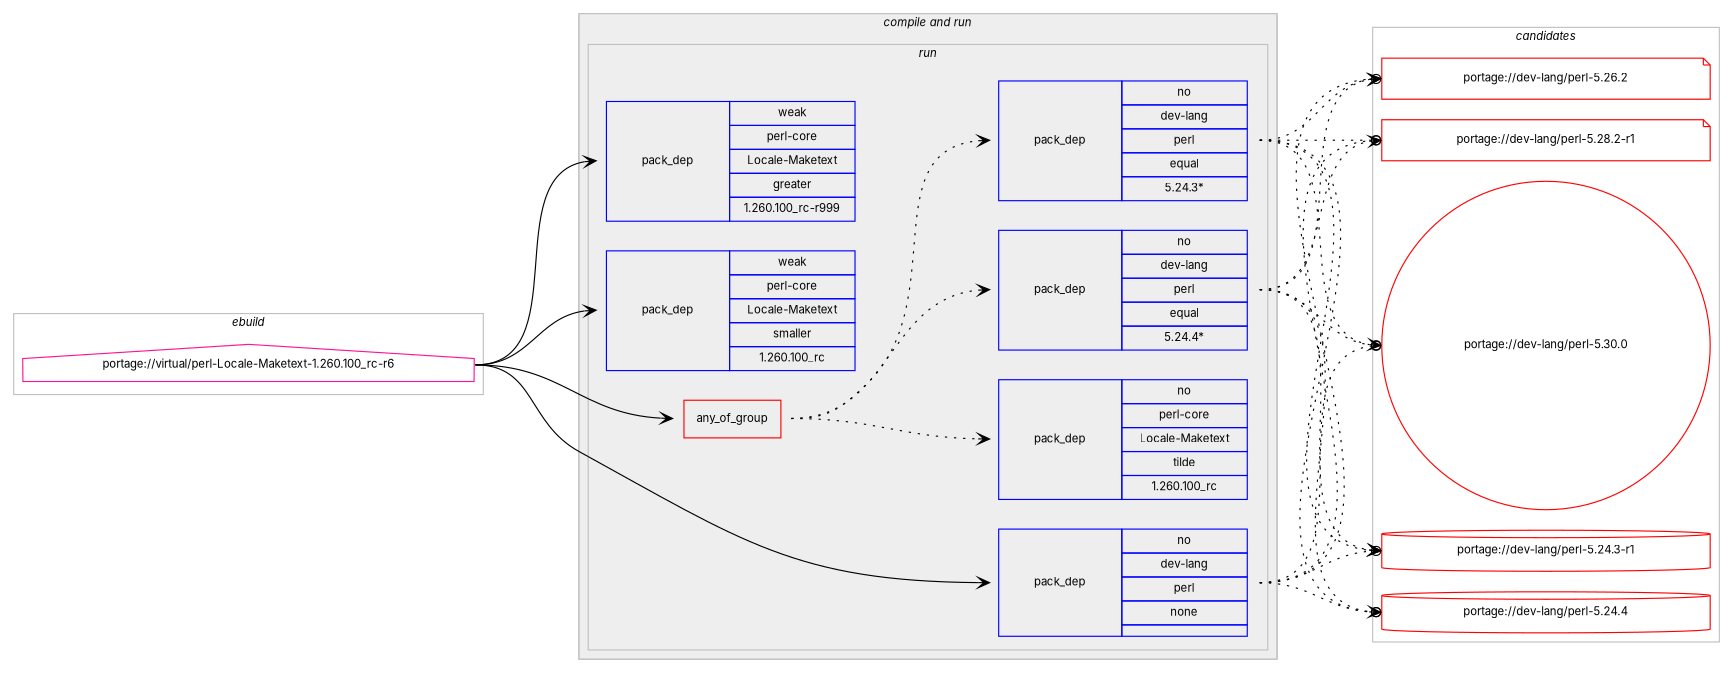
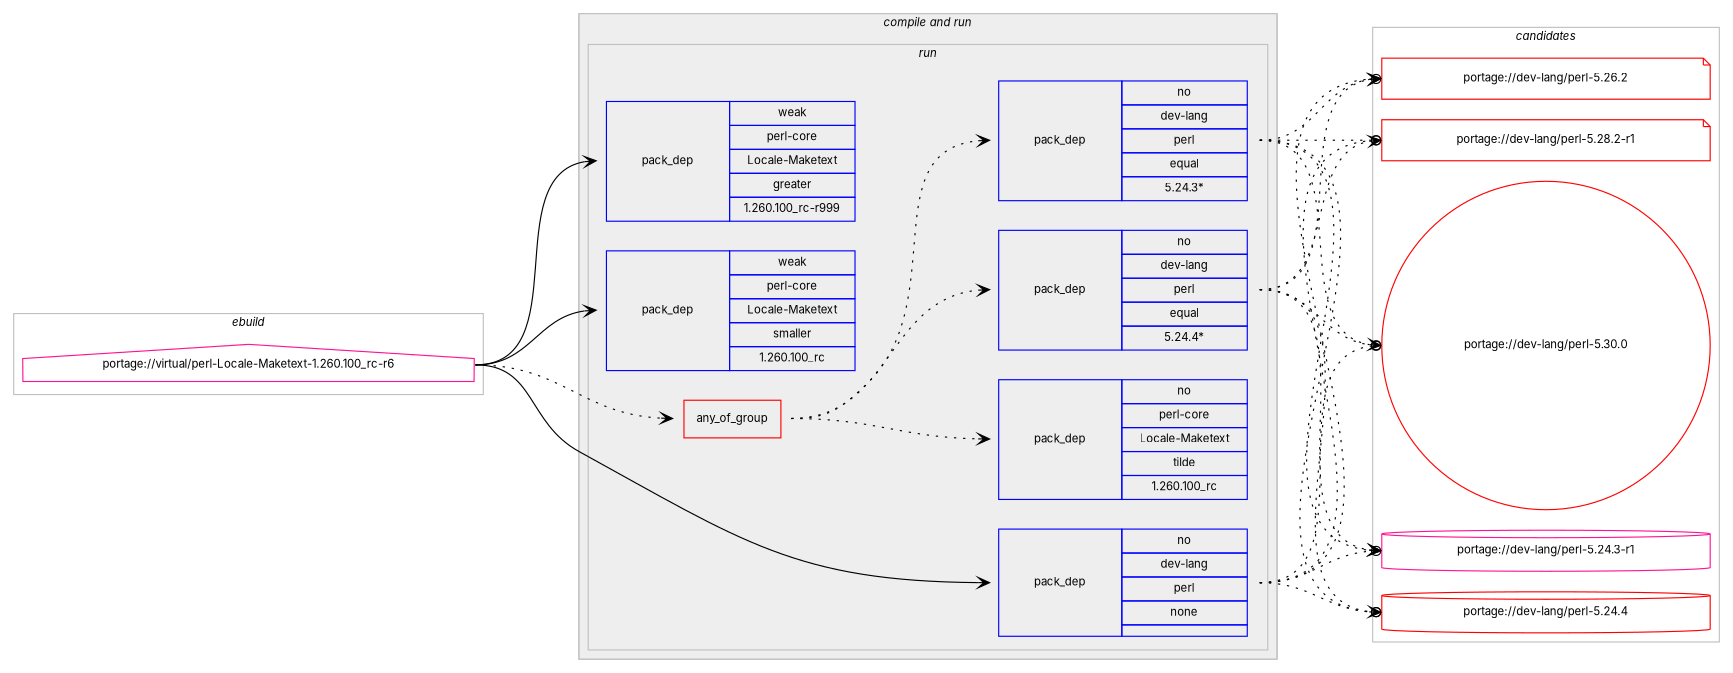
edge "portage://virtual/perl-Locale-Maketext-1.260.100_rc-r6" -> "any_of_group": style solid -> dotted
node "portage://dev-lang/perl-5.24.3-r1": color red -> deeppink
